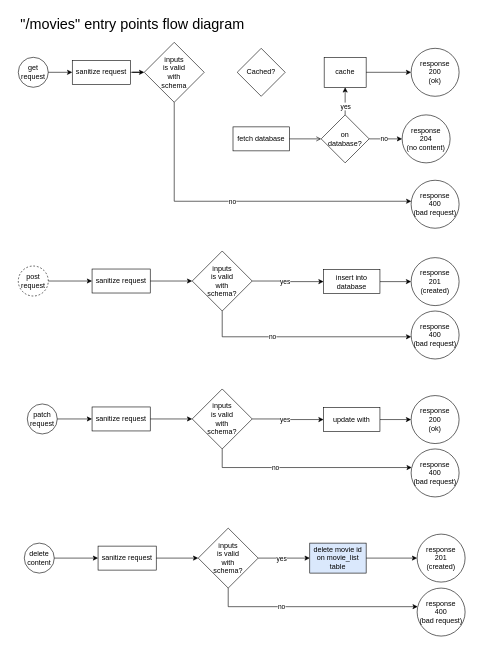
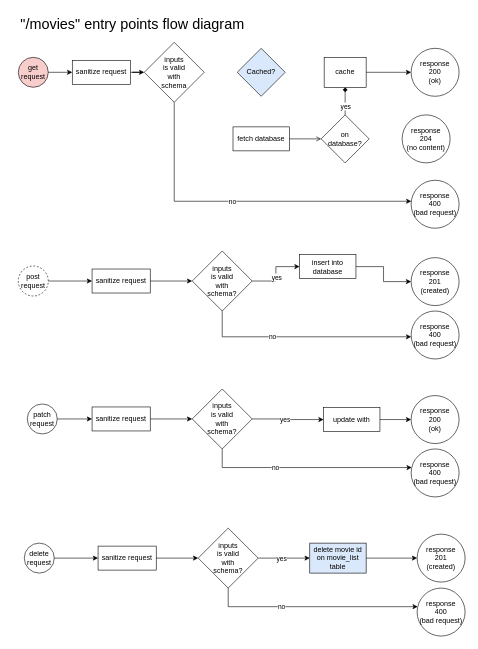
node "get request": fillcolor #ffffff -> #f8cecc
node "Cached?": fillcolor #ffffff -> #dae8fc
edge "on database?" -> "cache": arrowhead classic -> diamond
edge "on database?" -> "response 204 (no content)": removed, label "no"
node "insert into database": moved (352, 282) -> (328, 267)
node "delete content": label "delete content" -> "delete request"
